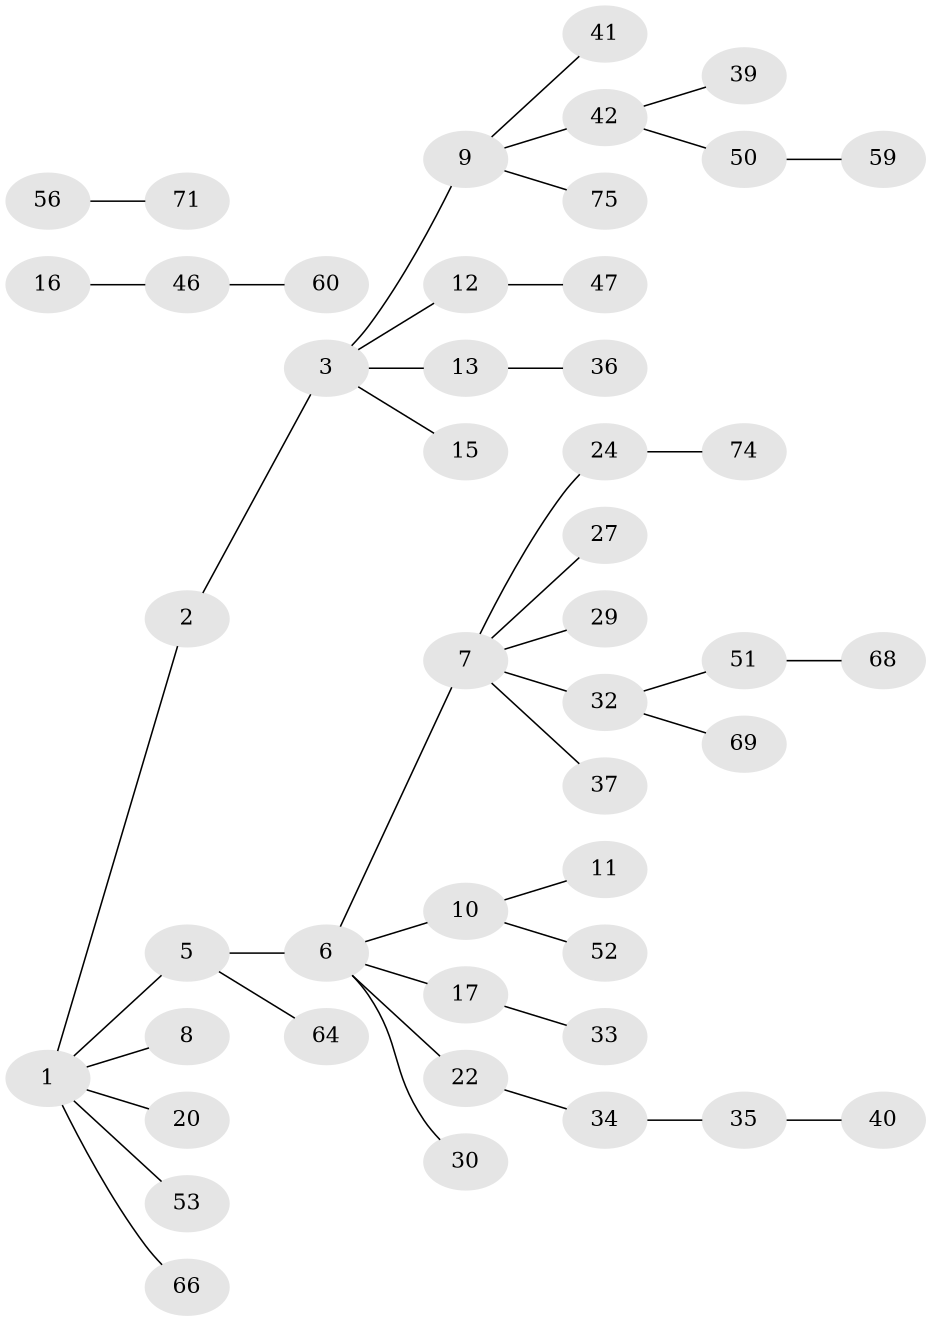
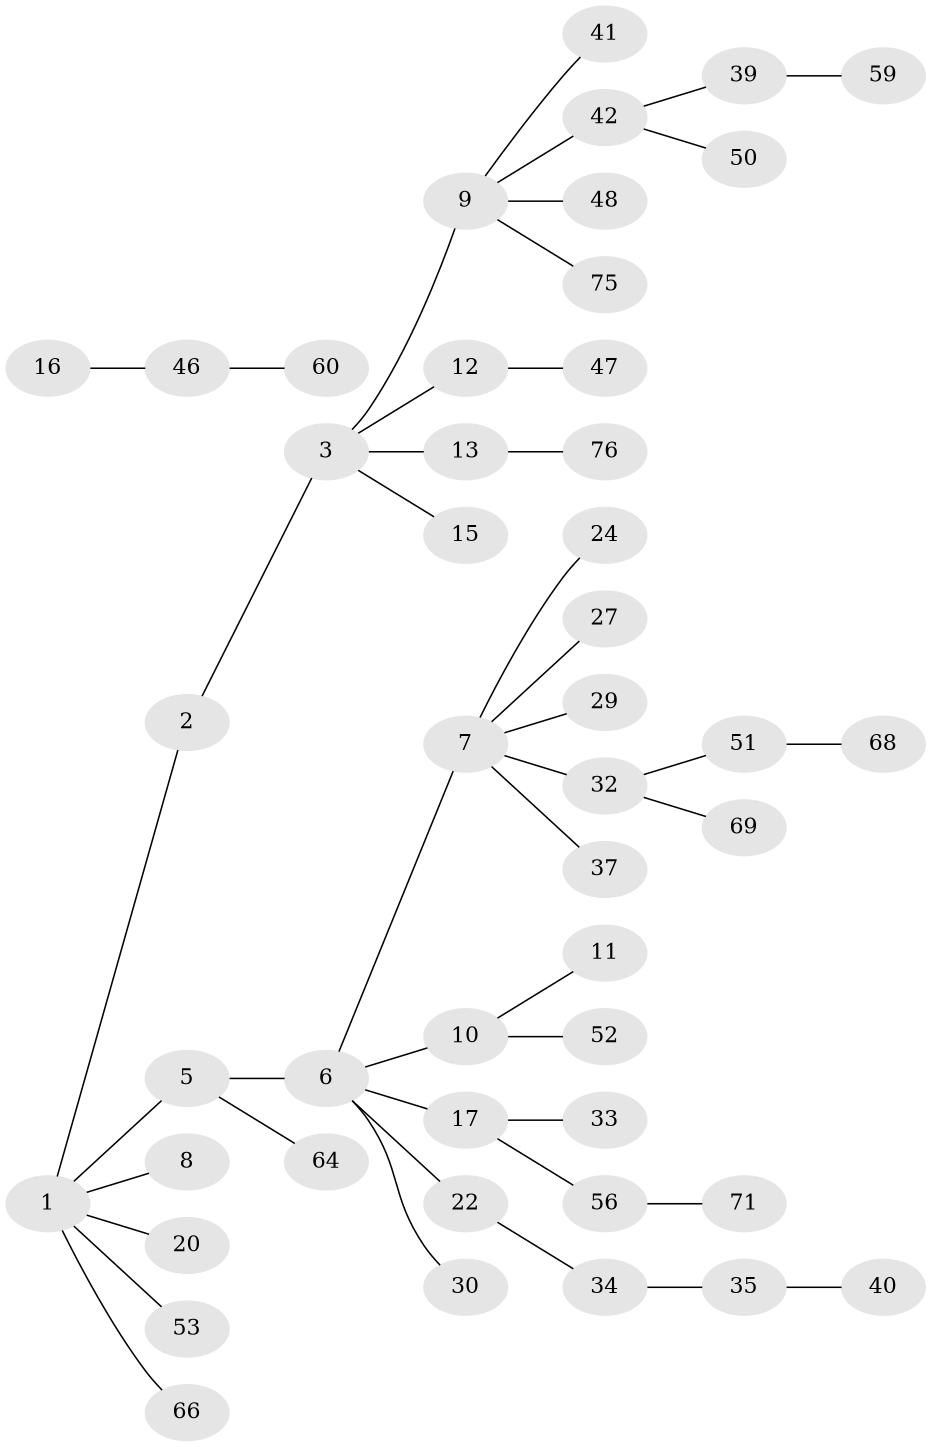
edge "50" -- "59": now "39" -- "59"
node "48": added
node "36": label "36" -> "76"
node "74": removed
edge "17" -- "56": added
